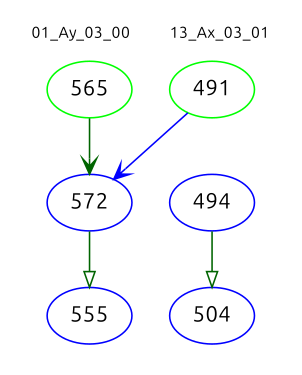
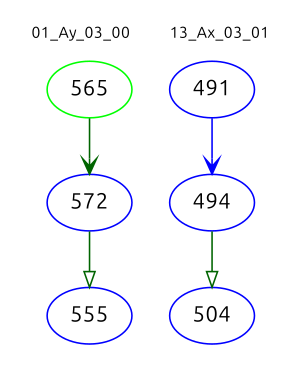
node "491": color green -> blue
edge "491" -> "572": now "491" -> "494"
